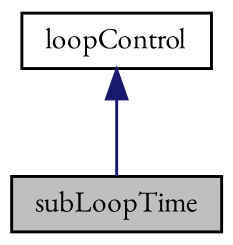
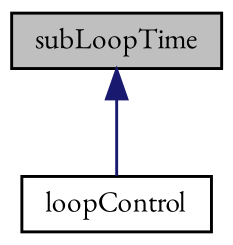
edge "subLoopTime" -> "loopControl": reversed
